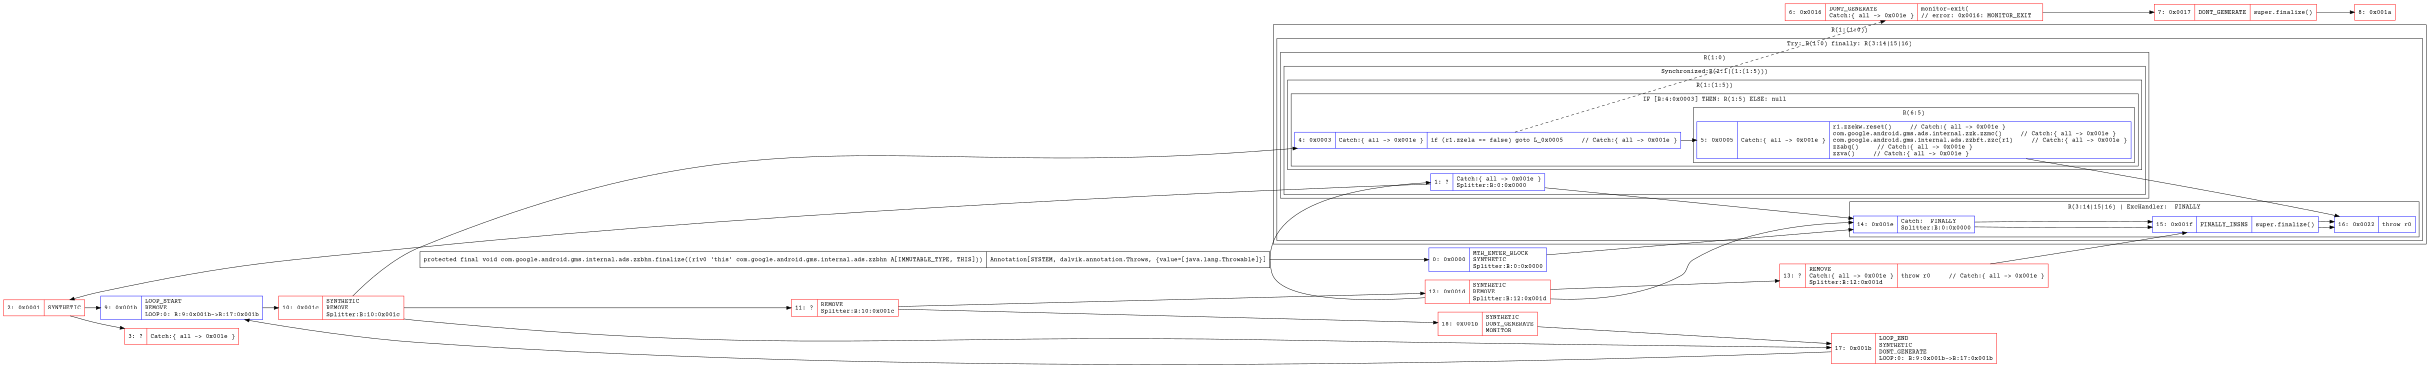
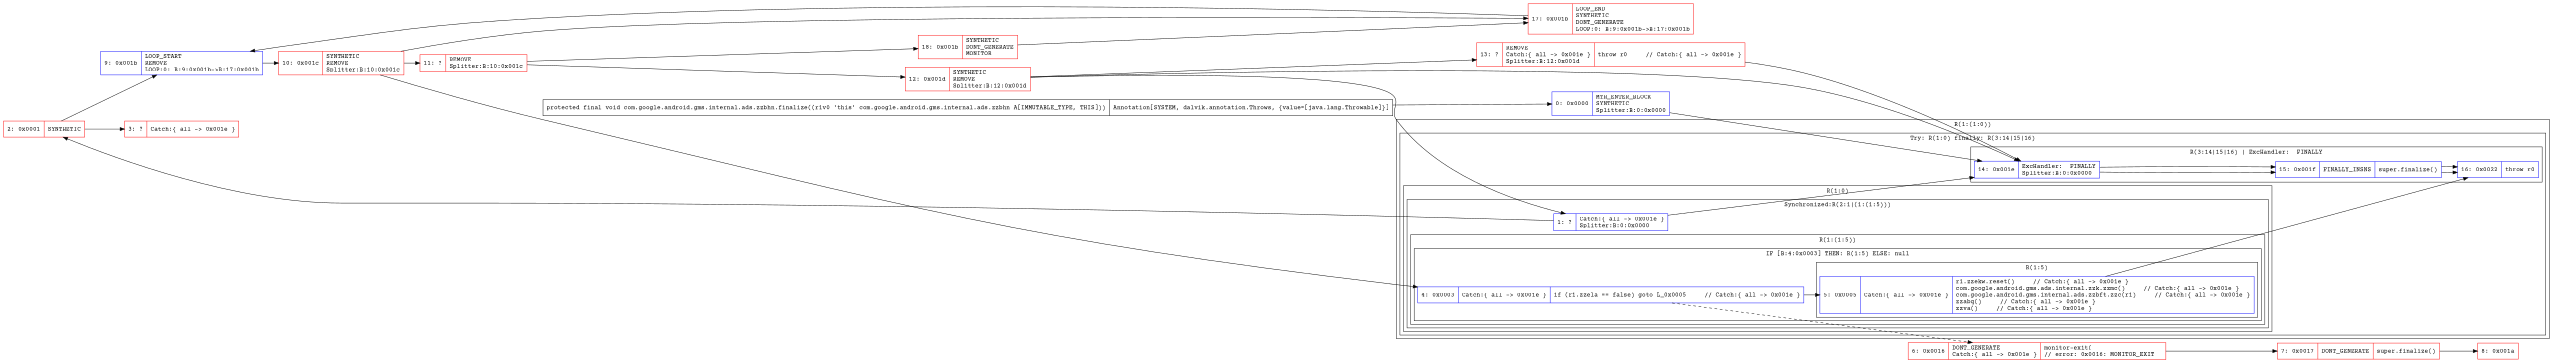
cluster "R(6:5)": label "R(6:5)" -> "R(1:5)"
node "14: 0x001e": text "Catch:  FINALLY" -> "ExcHandler:  FINALLY"
edge "13: ?" -> "15: 0x001f": now "13: ?" -> "14: 0x001e"
